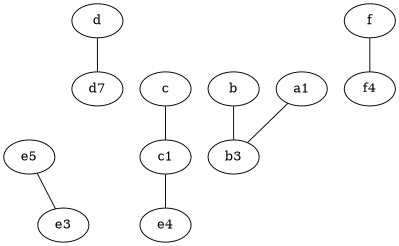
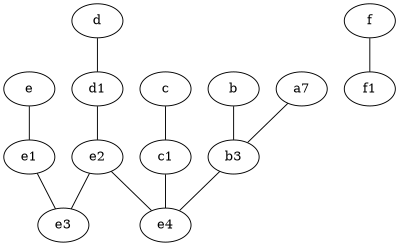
node "e": added
node "d7": label "d7" -> "d1"
node "a1": label "a1" -> "a7"
node "f4": label "f4" -> "f1"
node "e5": label "e5" -> "e1"
node "e2": added
edge "b3" -- "e4": added
